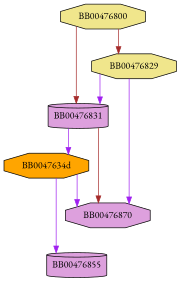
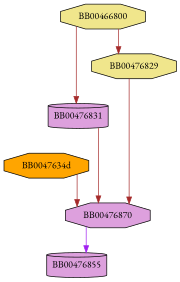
node "BB00476800": label "BB00476800" -> "BB00466800"
edge "BB00476829" -> "BB00476831": removed
edge "BB00476831" -> "BB0047634d": removed
edge "BB00476829" -> "BB00476870": color purple -> brown
edge "BB0047634d" -> "BB00476870": color purple -> brown
edge "BB0047634d" -> "BB00476855": now "BB00476870" -> "BB00476855"
